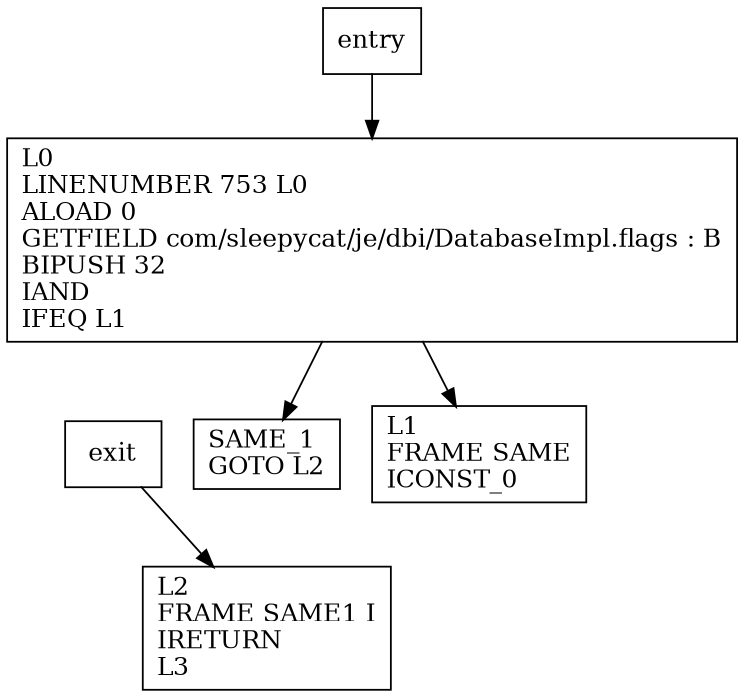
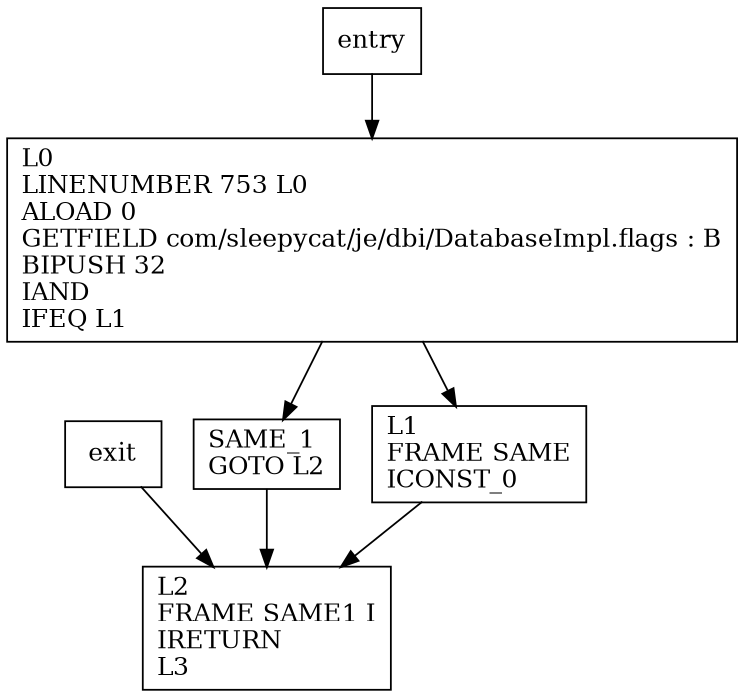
edge "SAME_1 GOTO L2" -> "L2 FRAME SAME1 I IRETURN L3": added
edge "L1 FRAME SAME ICONST_0" -> "L2 FRAME SAME1 I IRETURN L3": added
